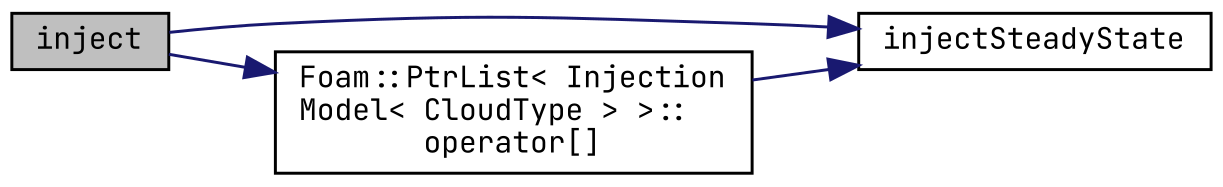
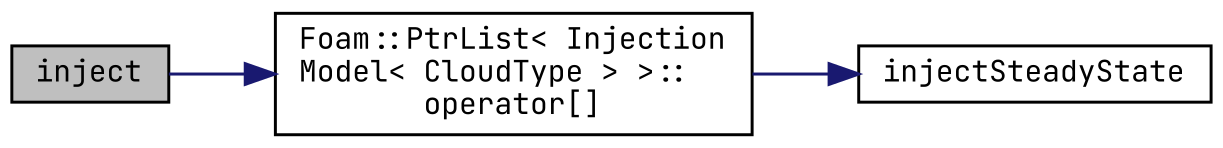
edge "inject" -> "injectSteadyState": removed
